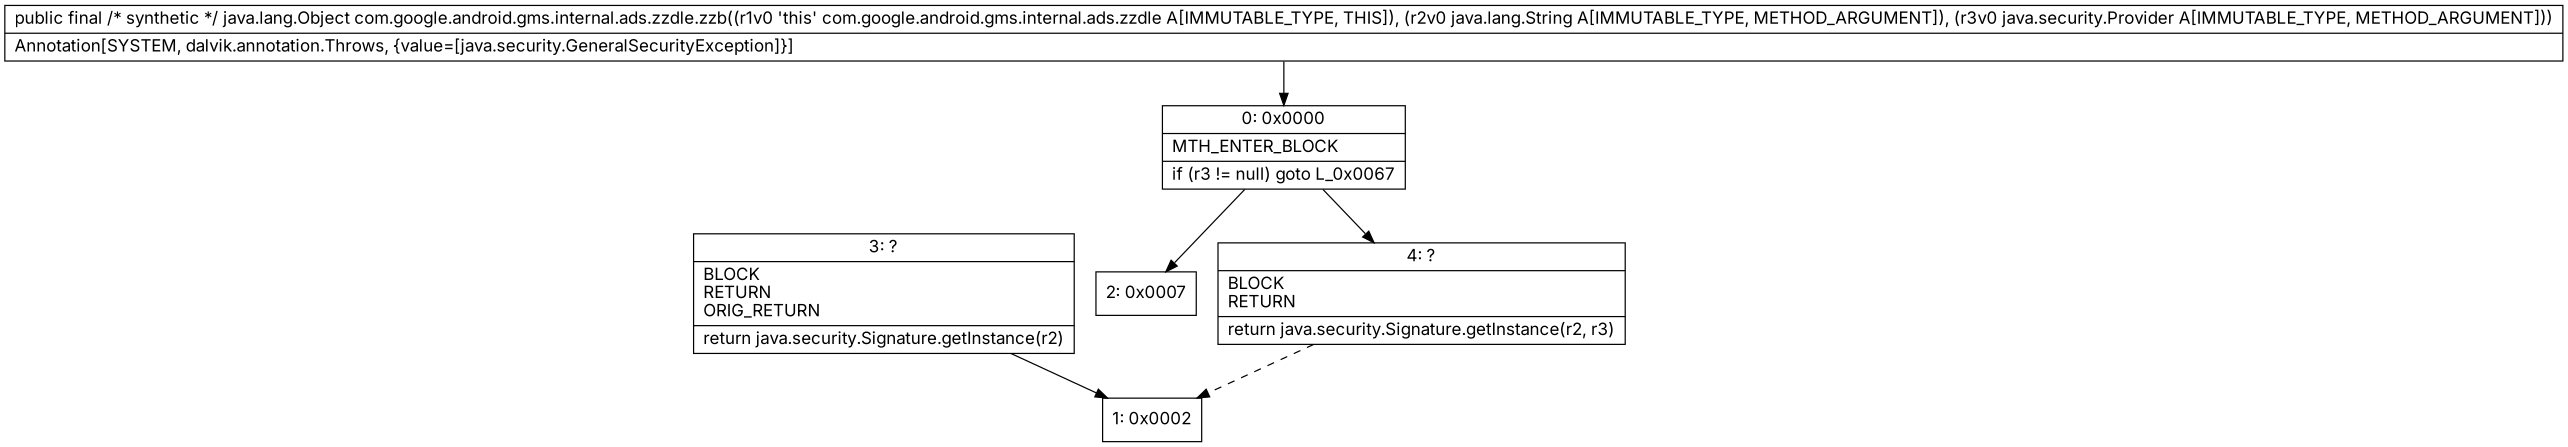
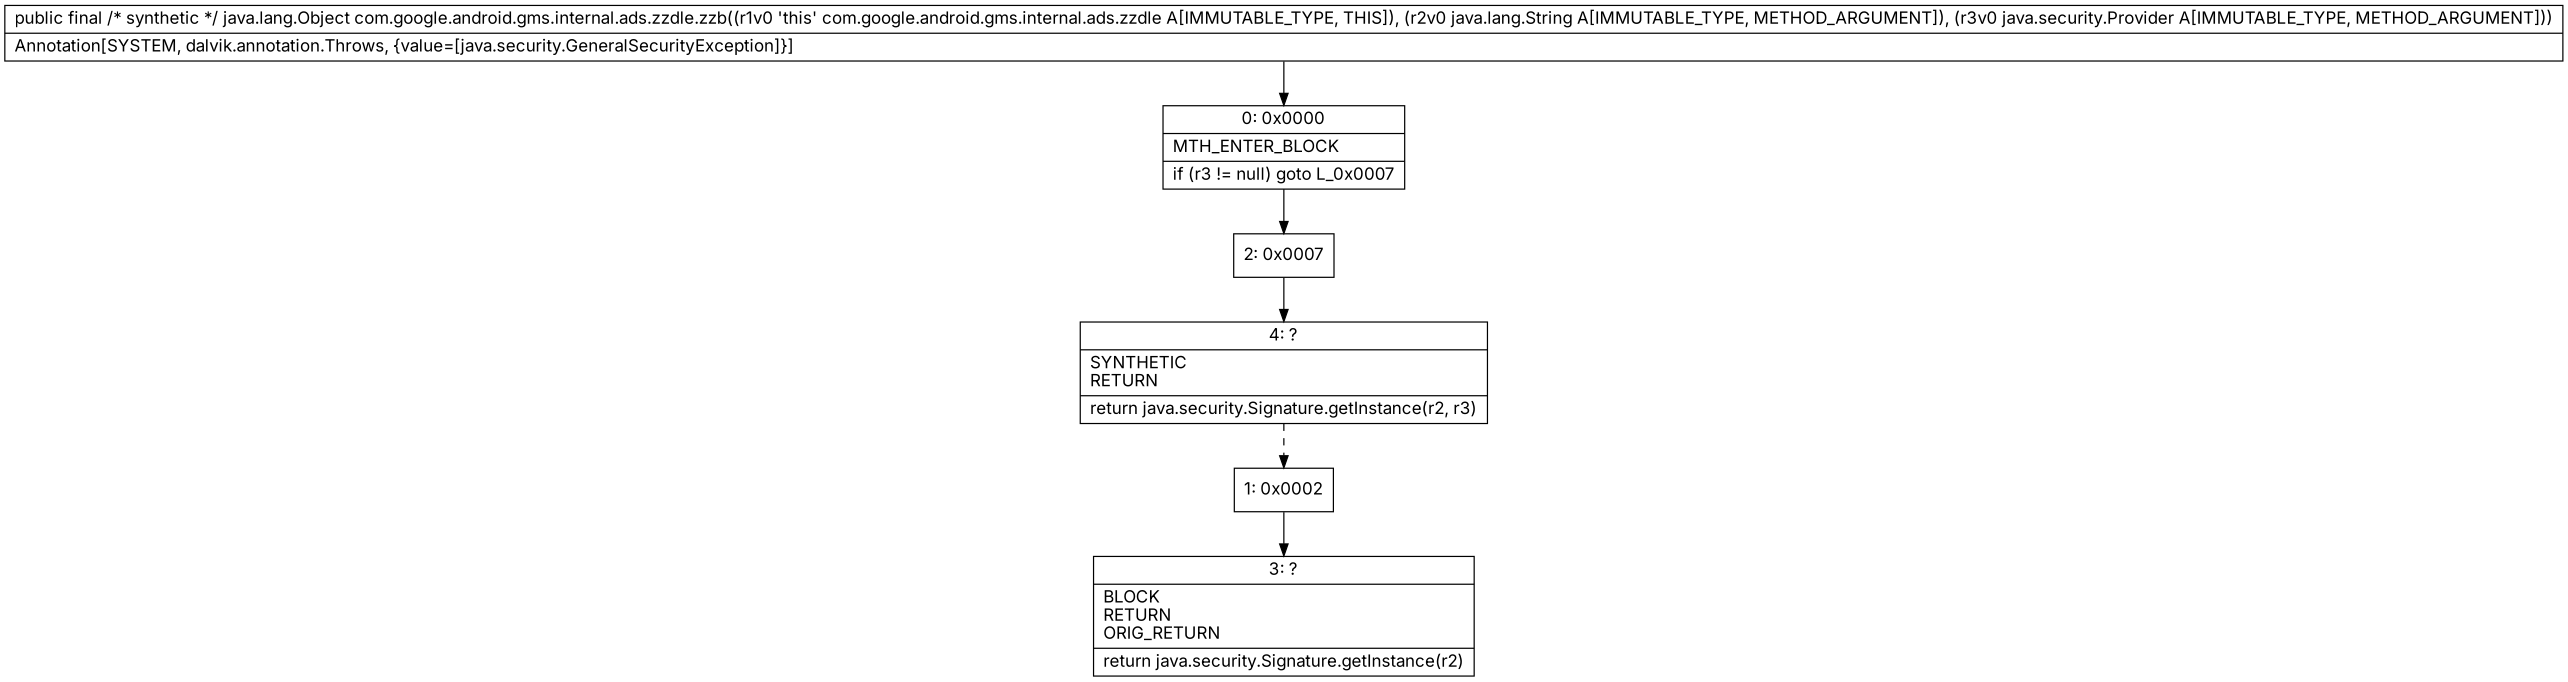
node "0: 0x0000": text "if (r3 != null) goto L_0x0067" -> "if (r3 != null) goto L_0x0007"
edge "0: 0x0000" -> "4: ?": now "2: 0x0007" -> "4: ?"
node "4: ?": text "BLOCK" -> "SYNTHETIC"
edge "3: ?" -> "1: 0x0002": reversed
